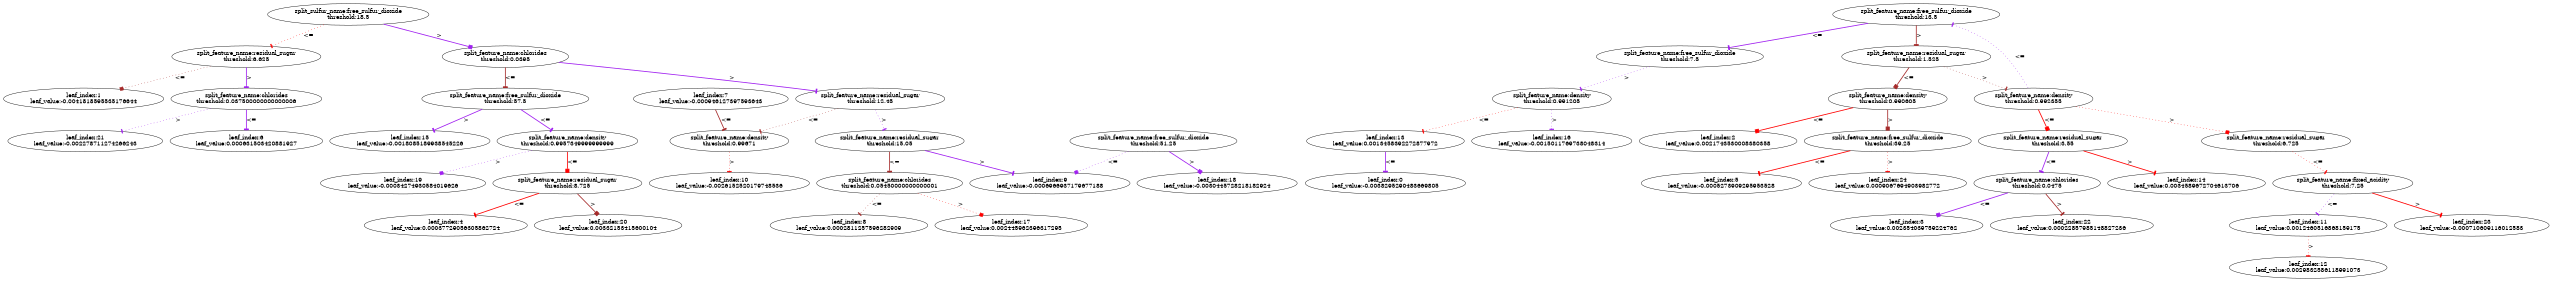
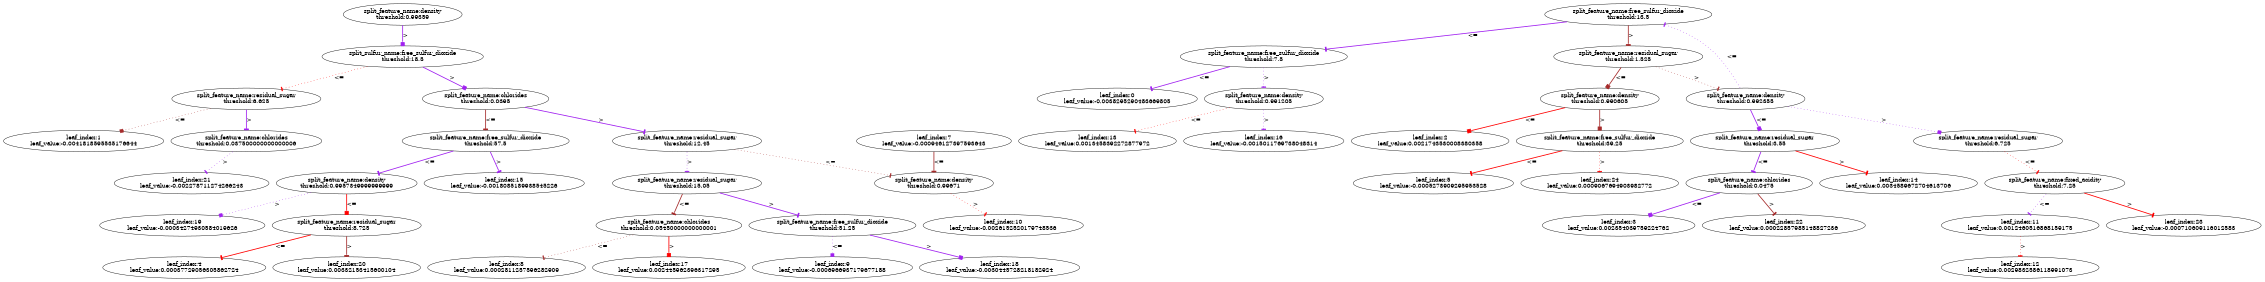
node "split_feature_name:density threshold:0.99359": added
edge "split_feature_name:density threshold:0.992355" -> "split_feature_name:residual_sugar threshold:3.55": color red -> purple
edge "split_feature_name:density threshold:0.992355" -> "split_feature_name:residual_sugar threshold:6.725": color red -> purple
node "leaf_index:6 leaf_value:0.000631503420881927": removed
edge "leaf_index:13 leaf_value:0.0013458392272877972" -> "leaf_index:0 leaf_value:-0.0038295290483669805": now "split_feature_name:free_sulfur_dioxide threshold:7.5" -> "leaf_index:0 leaf_value:-0.0038295290483669805"
edge "split_feature_name:residual_sugar threshold:15.05" -> "leaf_index:9 leaf_value:-0.0006966937179677188": now "split_feature_name:residual_sugar threshold:15.05" -> "split_feature_name:free_sulfur_dioxide threshold:51.25"
edge "split_feature_name:residual_sugar threshold:8.725" -> "leaf_index:20 leaf_value:0.00332153415600104": arrowhead box -> tee
edge "split_feature_name:chlorides threshold:0.05450000000000001" -> "leaf_index:17 leaf_value:0.002445962396317295": style dotted -> bold
